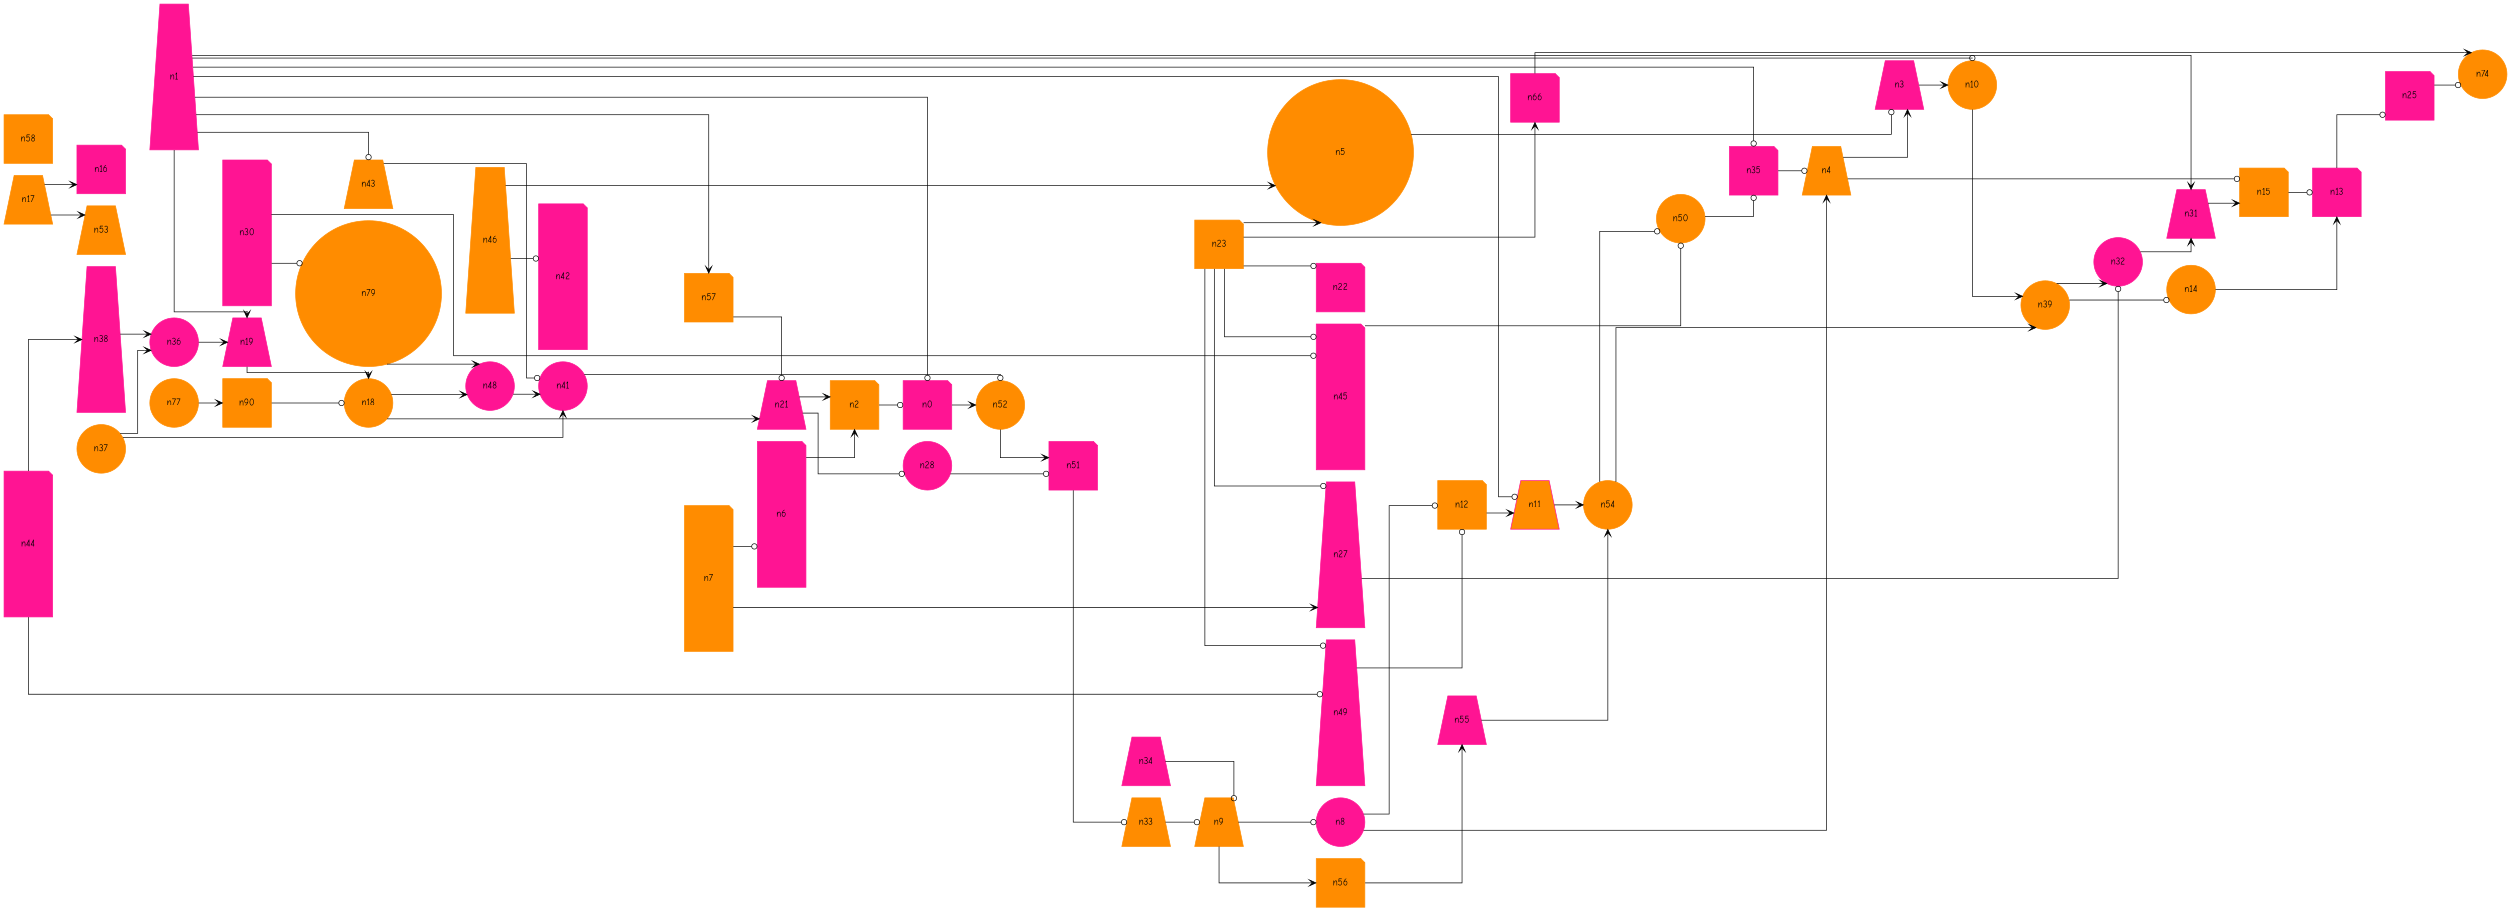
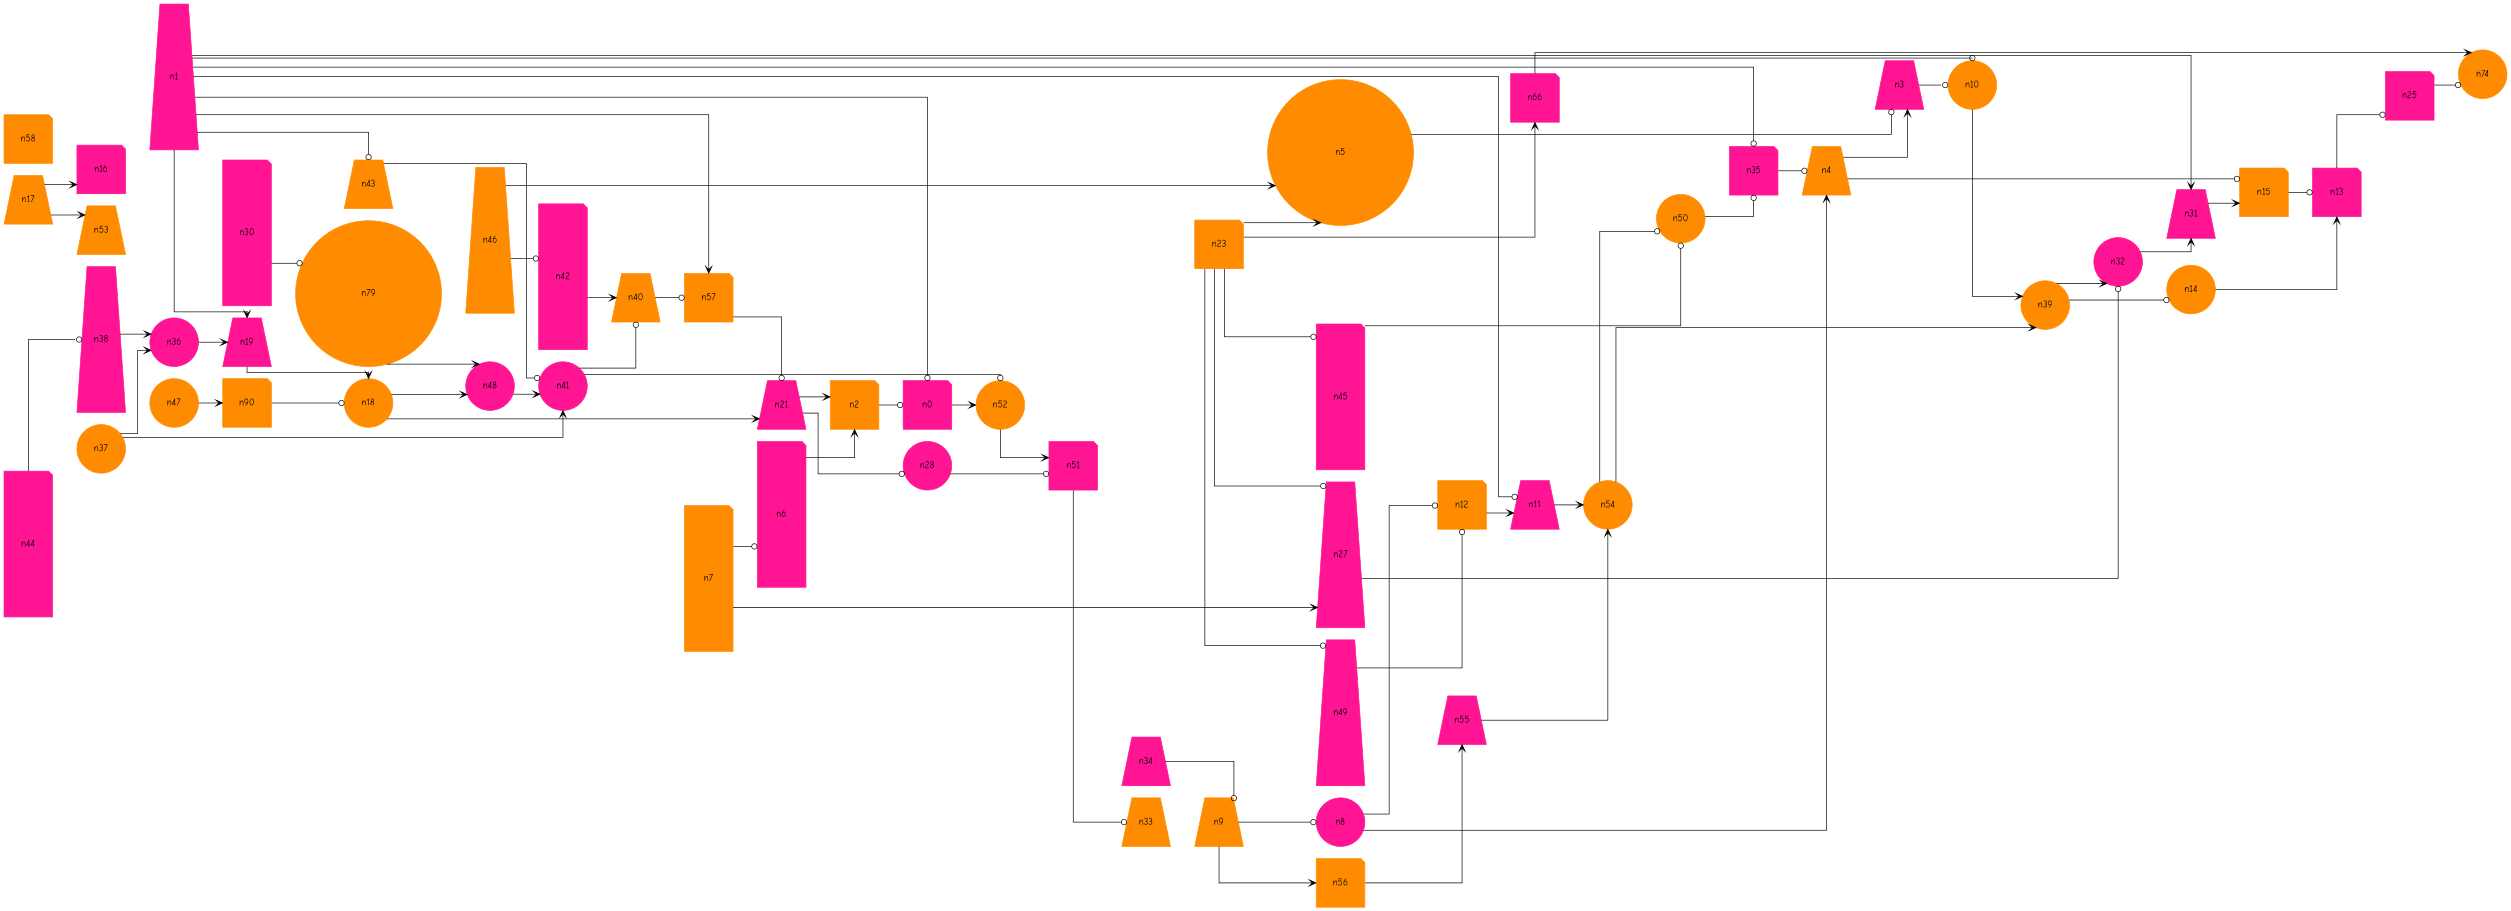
edge "n3" -> "n10": arrowhead vee -> odot
node "n22": removed
node "n40": added
edge "n30" -> "n45": removed
edge "n44" -> "n38": arrowhead vee -> odot
node "n77": label "n77" -> "n47"
node "n11": fillcolor darkorange -> deeppink
edge "n44" -> "n49": removed
edge "n33" -> "n9": removed
